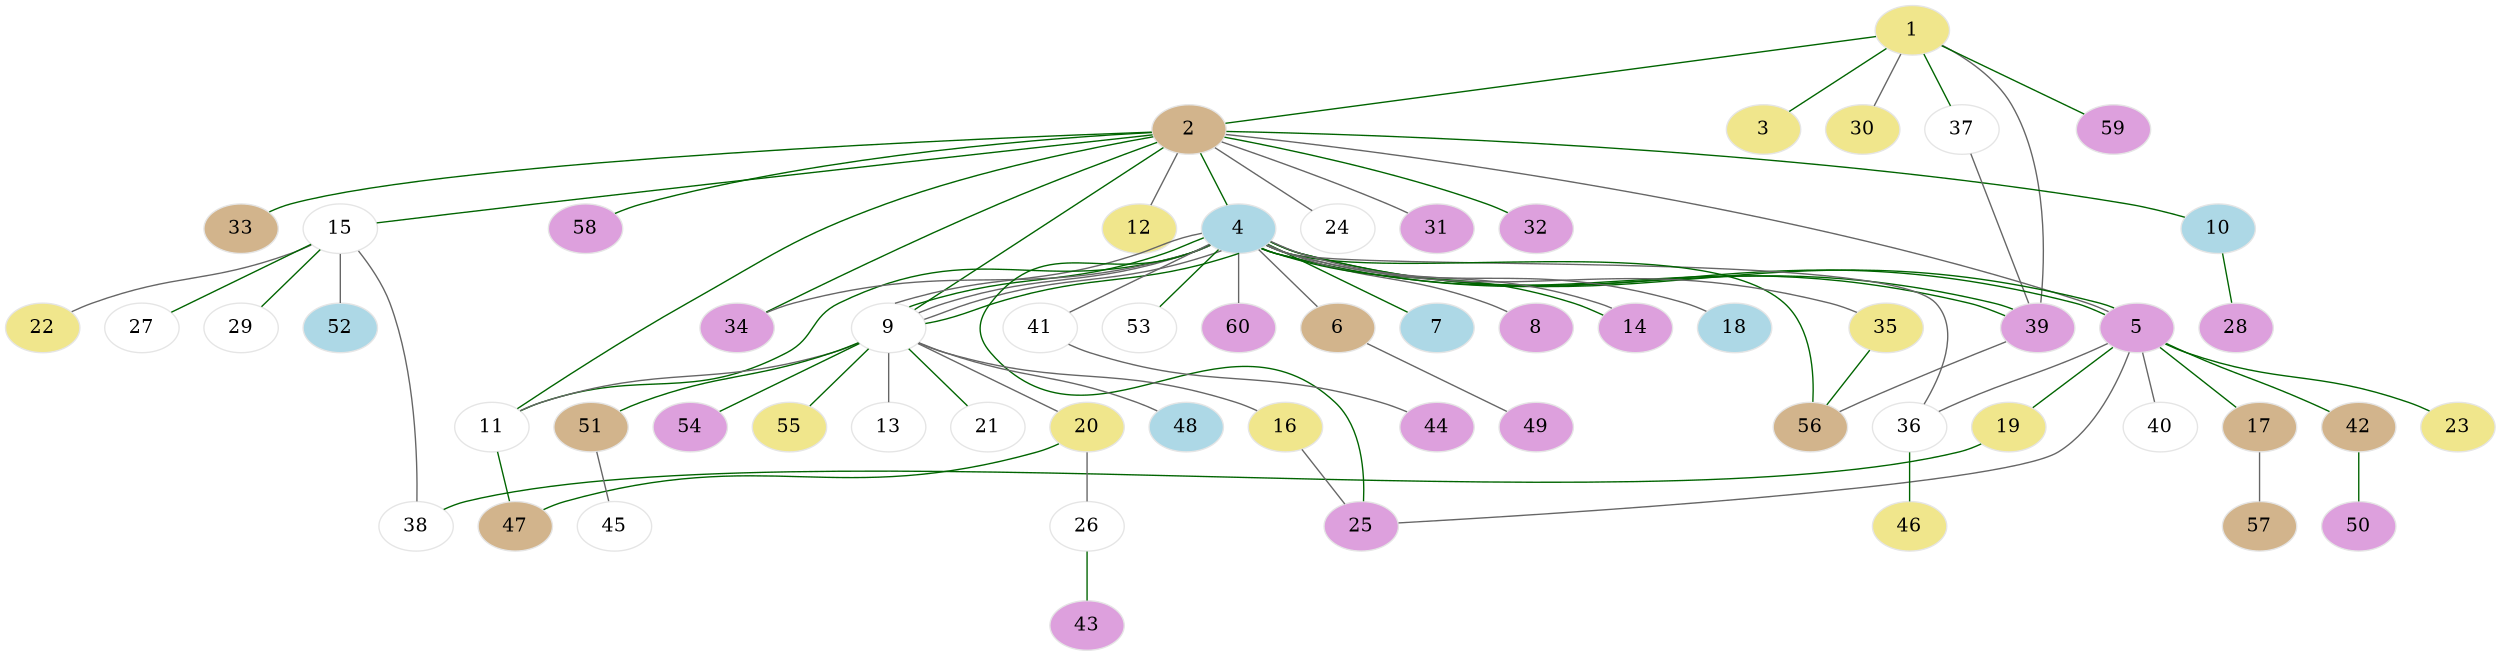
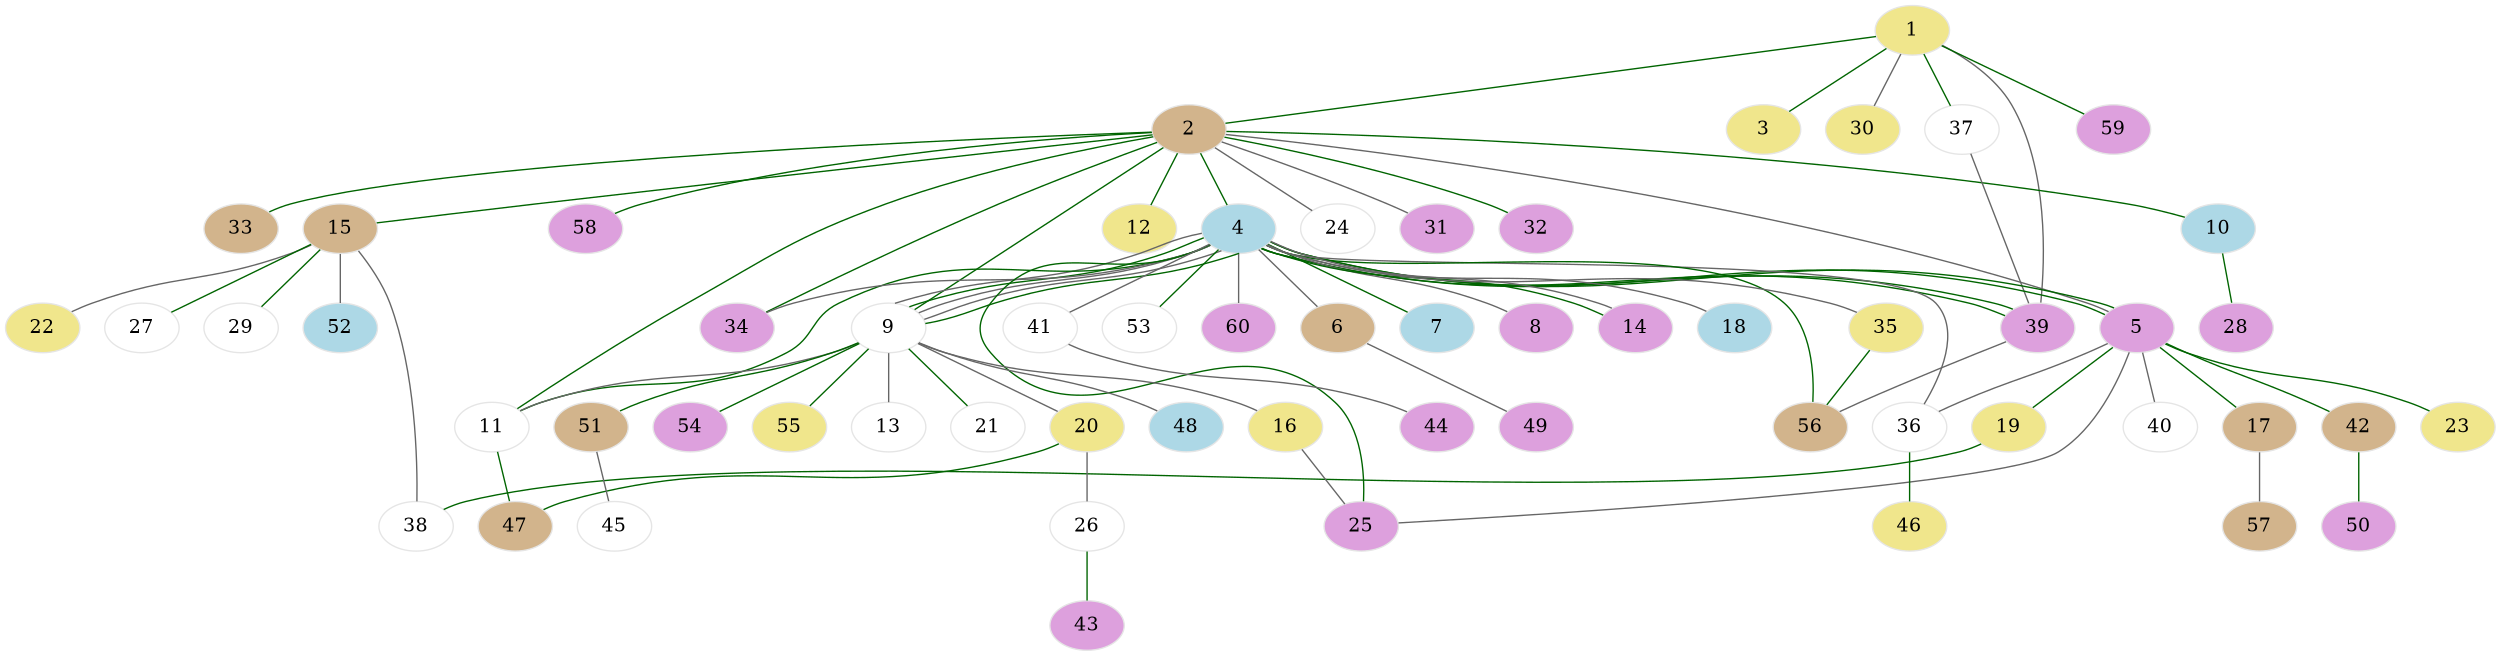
edge "2" -- "12": color gray40 -> darkgreen
node "15": fillcolor white -> tan
